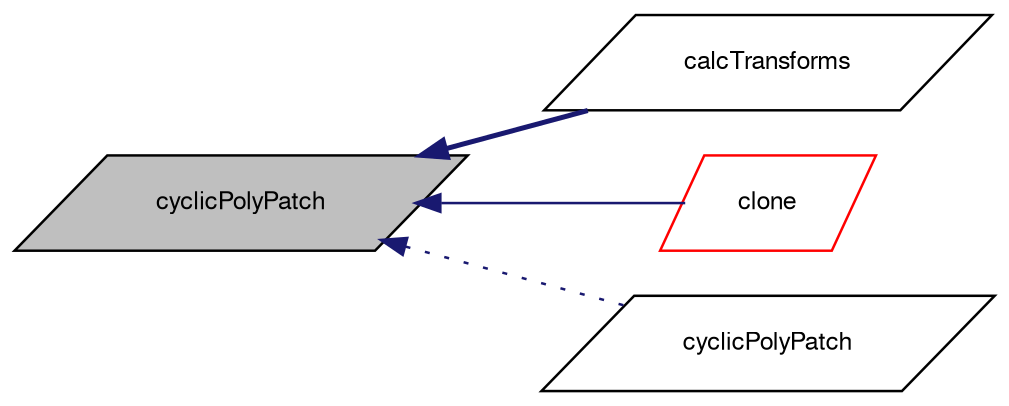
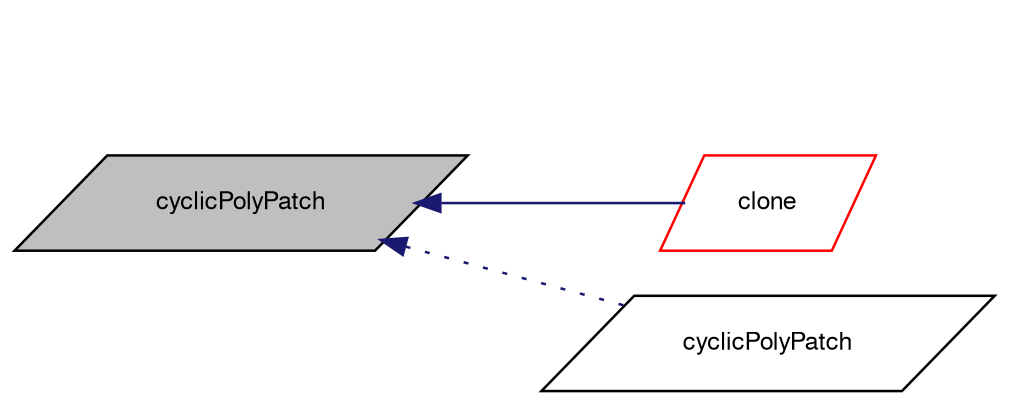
node "calcTransforms": removed
